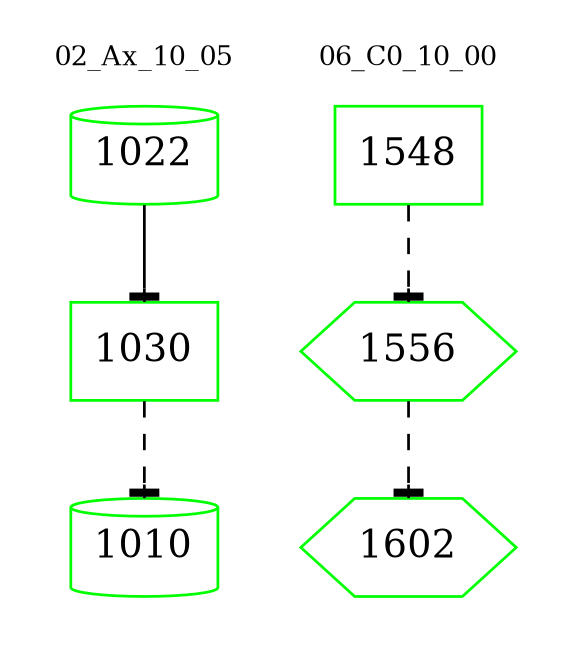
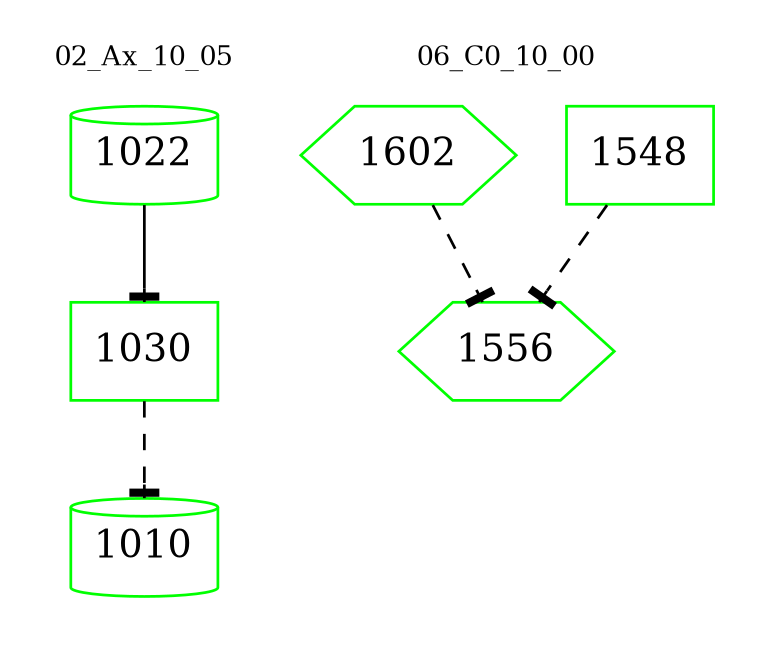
edge "1556" -> "1602": reversed
